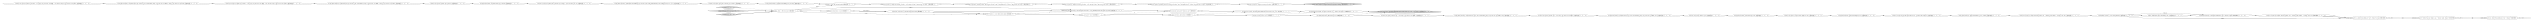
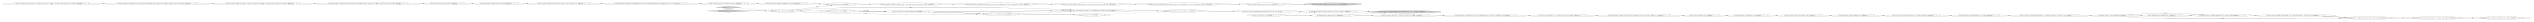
node "clusters['1', '0', '0']": removed
node "verify(mockClusters).getClusters()@@@8@@@['1', '1', '0']": removed
